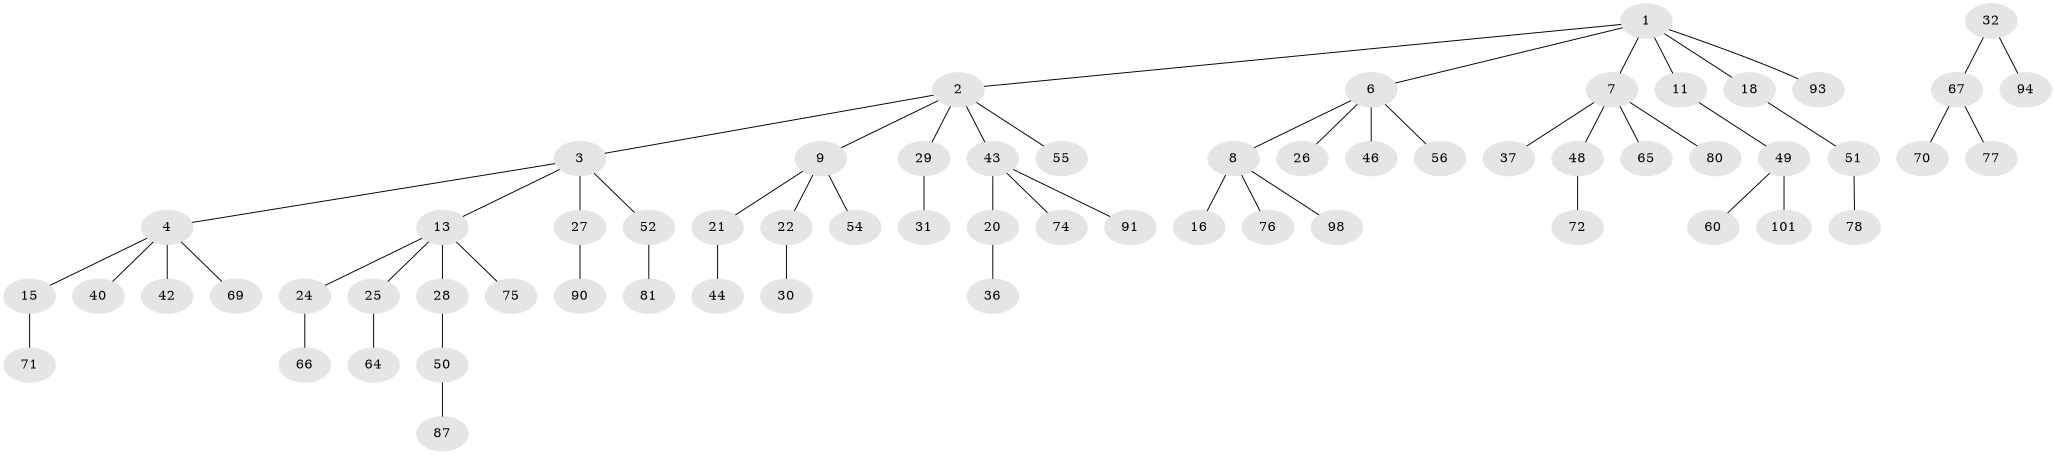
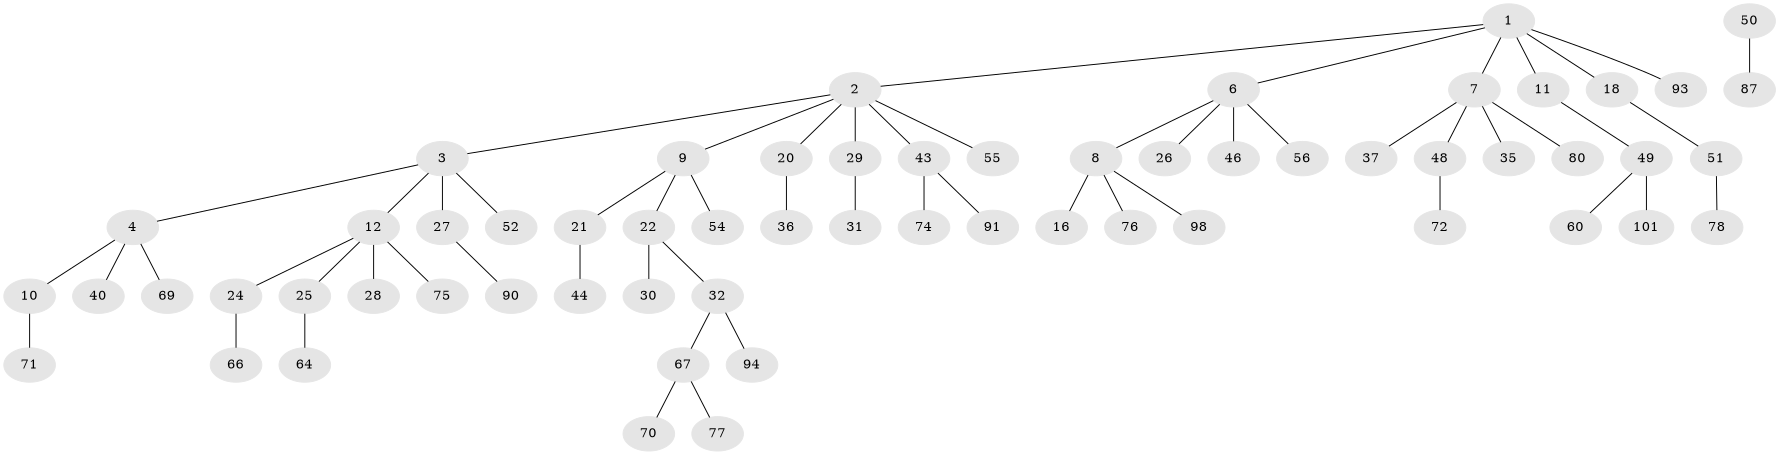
node "65": label "65" -> "35"
edge "43" -- "20": now "2" -- "20"
node "13": label "13" -> "12"
edge "22" -- "32": added
node "15": label "15" -> "10"
node "42": removed
node "81": removed
edge "28" -- "50": removed
